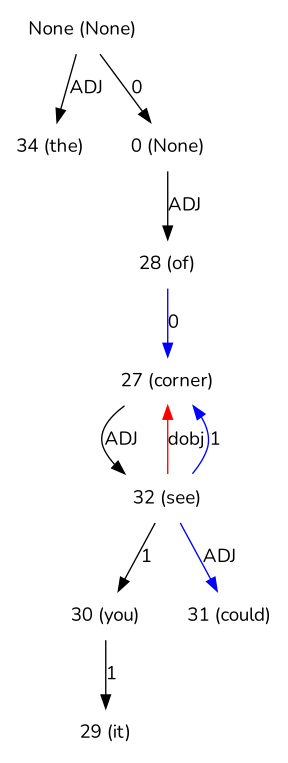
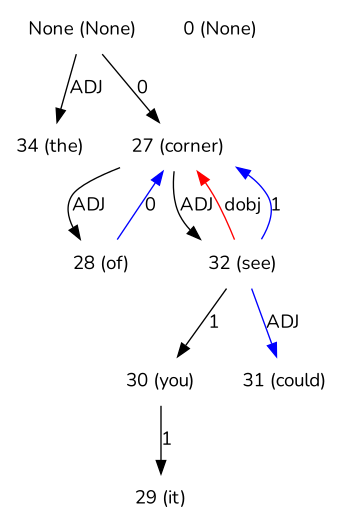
edge "None (None)" -> "0 (None)": now "None (None)" -> "27 (corner)"
edge "0 (None)" -> "28 (of)": now "27 (corner)" -> "28 (of)"
